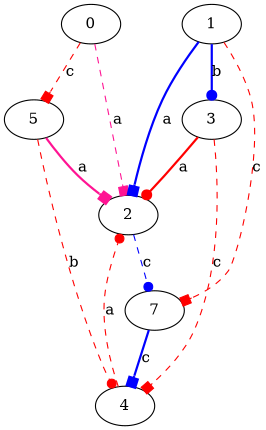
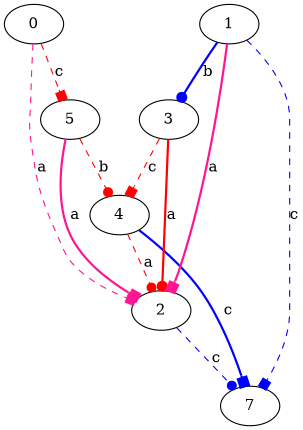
edge "1" -> "2": color blue -> deeppink
edge "1" -> "7": color red -> blue
edge "7" -> "4": reversed
